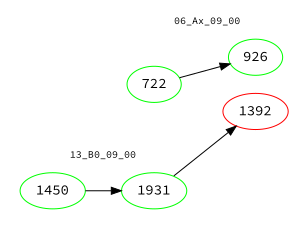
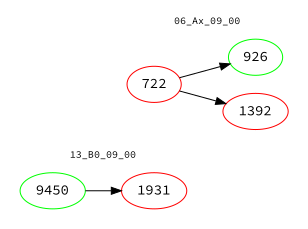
node "722": color green -> red
edge "1931" -> "1392": now "722" -> "1392"
node "1450": label "1450" -> "9450"
node "1931": color green -> red
